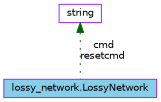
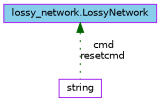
edge "lossy_network.LossyNetwork" -> "string": reversed
